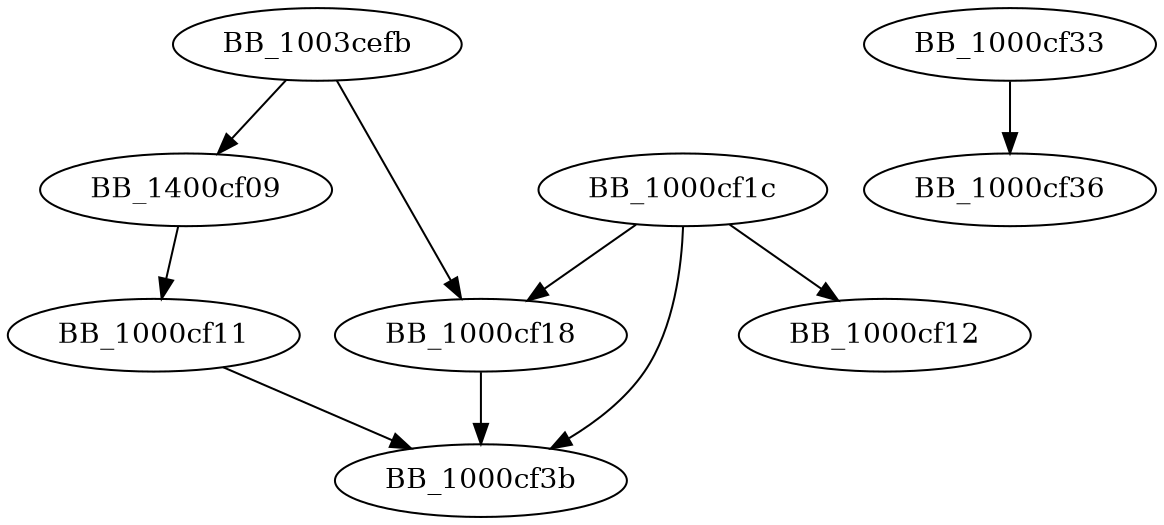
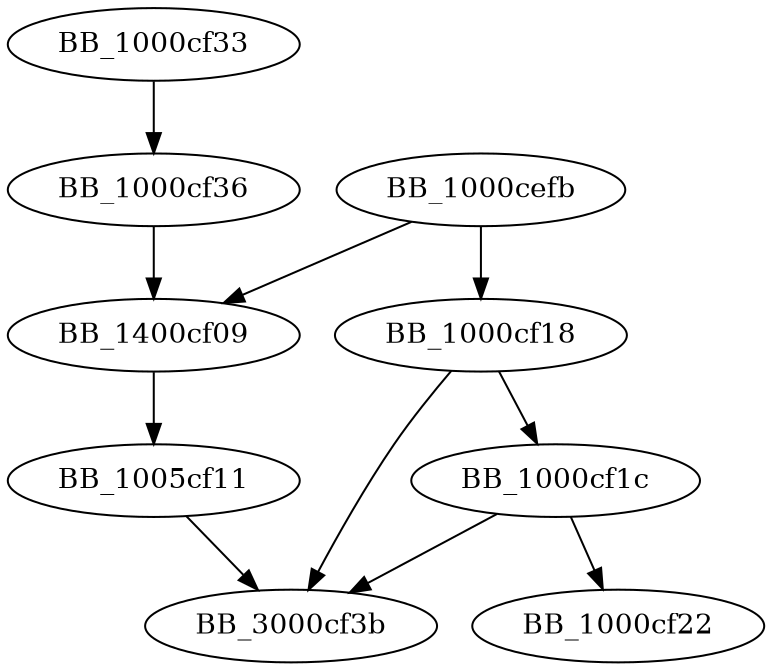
node "BB_1003cefb": label "BB_1003cefb" -> "BB_1000cefb"
edge "BB_1000cf36" -> "BB_1400cf09": added
edge "BB_1000cf1c" -> "BB_1000cf18": reversed
node "BB_1000cf11": label "BB_1000cf11" -> "BB_1005cf11"
node "BB_1000cf12": label "BB_1000cf12" -> "BB_1000cf22"
node "BB_1000cf3b": label "BB_1000cf3b" -> "BB_3000cf3b"
